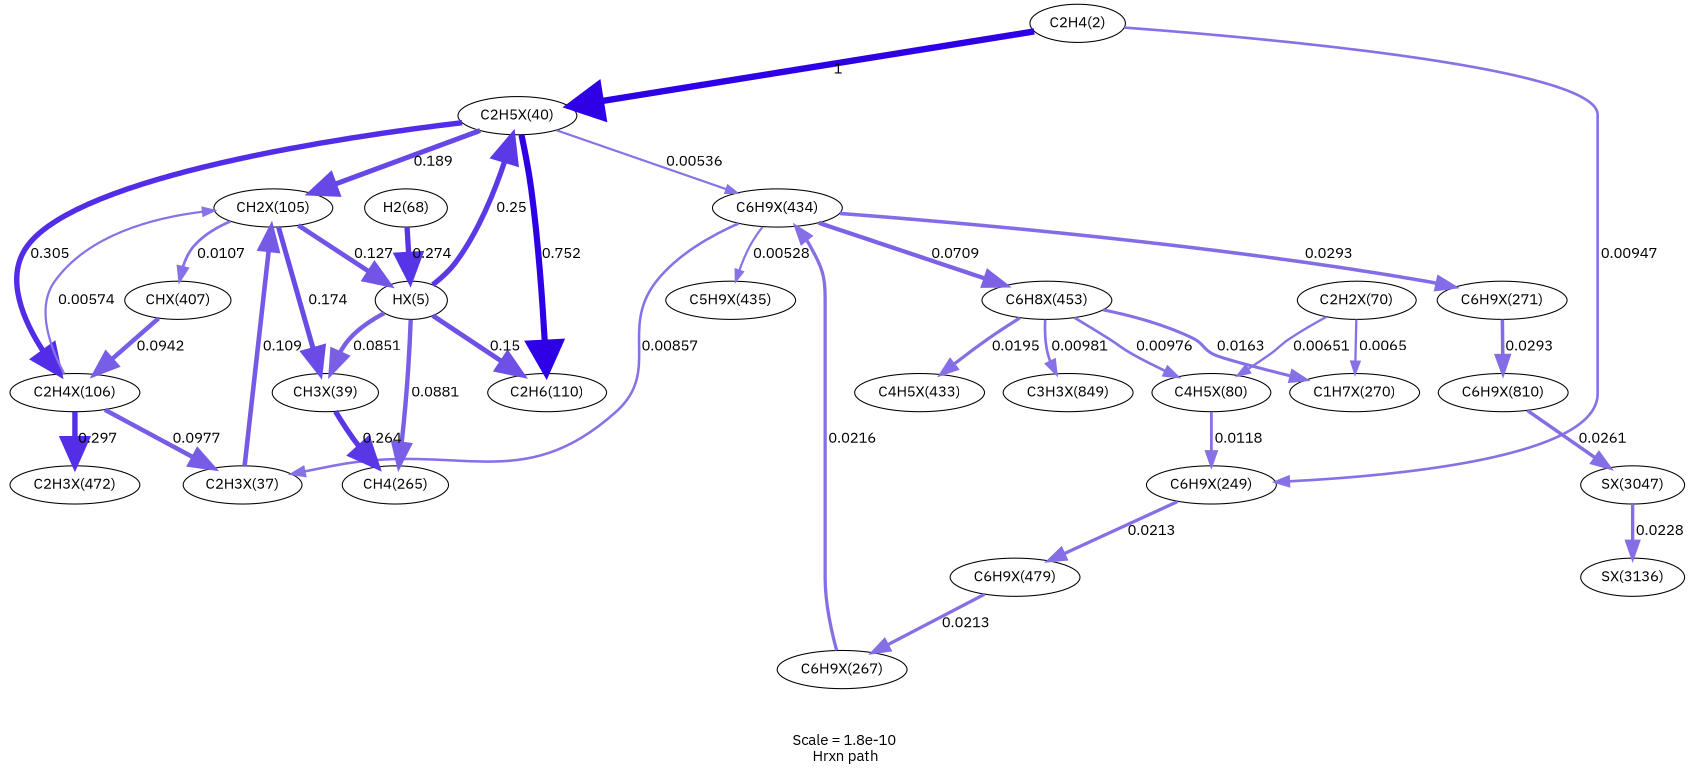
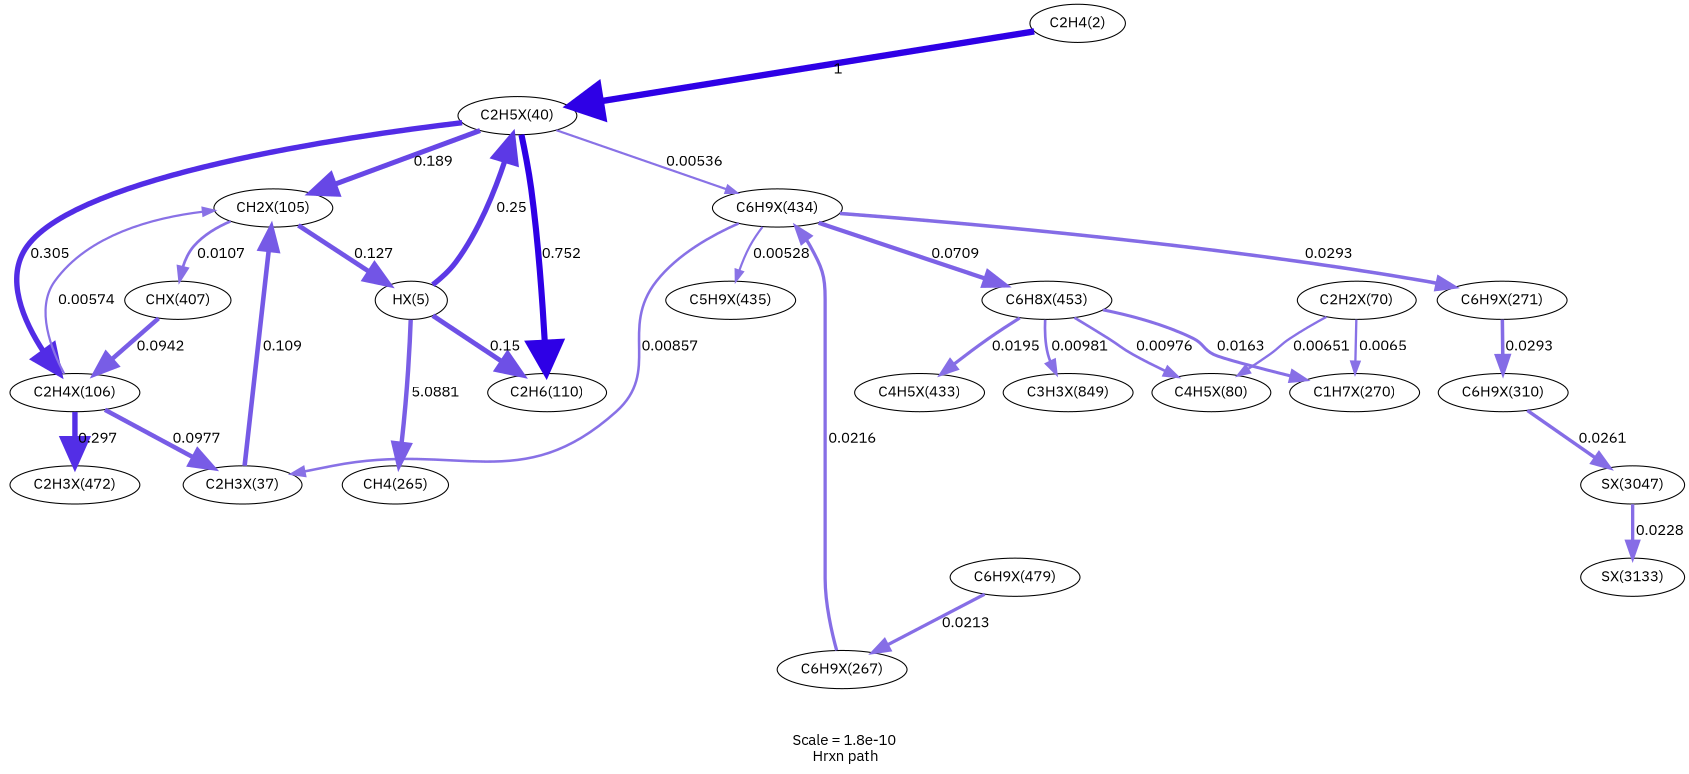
node "H2(68)": removed
node "CH3X(39)": removed
edge "HX(5)" -> "CH4(265)": label " 0.0881" -> " 5.0881"
node "C6H9X(810)": label "C6H9X(810)" -> "C6H9X(310)"
node "C6H9X(249)": removed
node "SX(3136)": label "SX(3136)" -> "SX(3133)"
